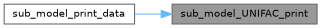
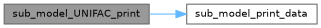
edge "sub_model_print_data" -> "sub_model_UNIFAC_print": reversed
